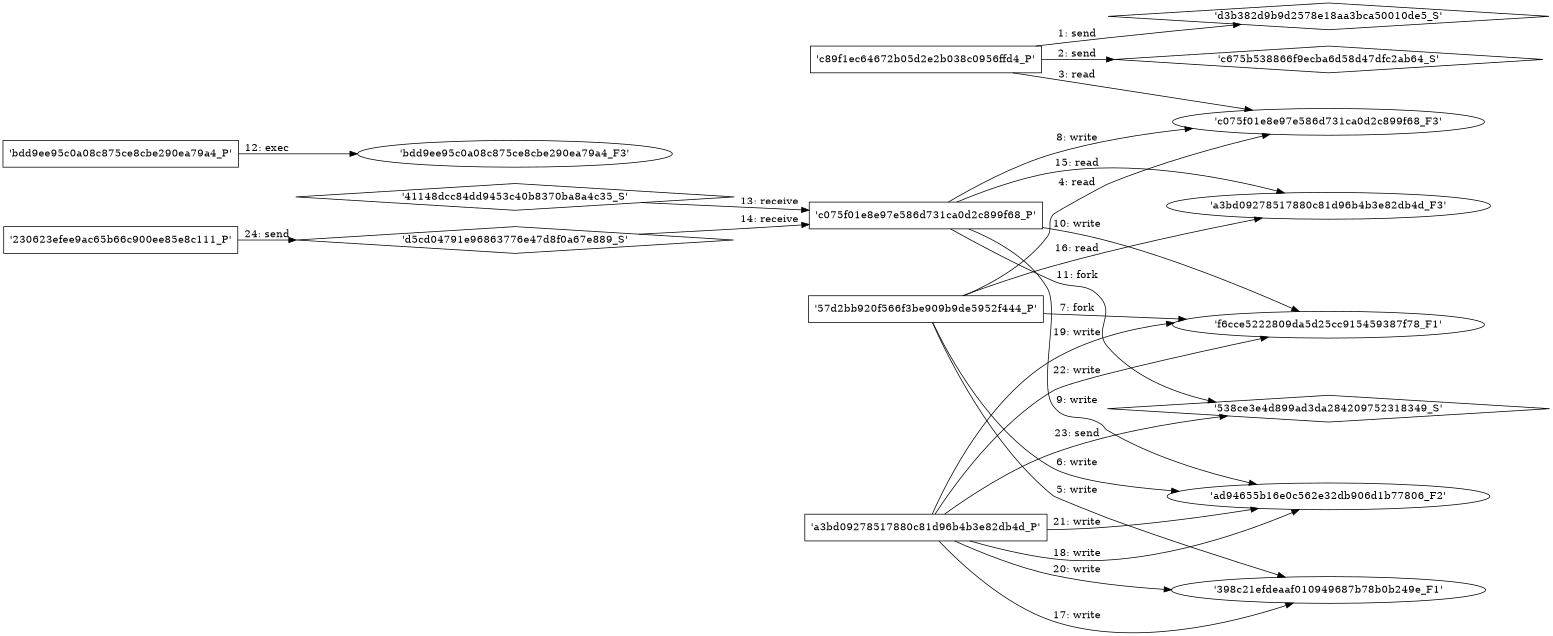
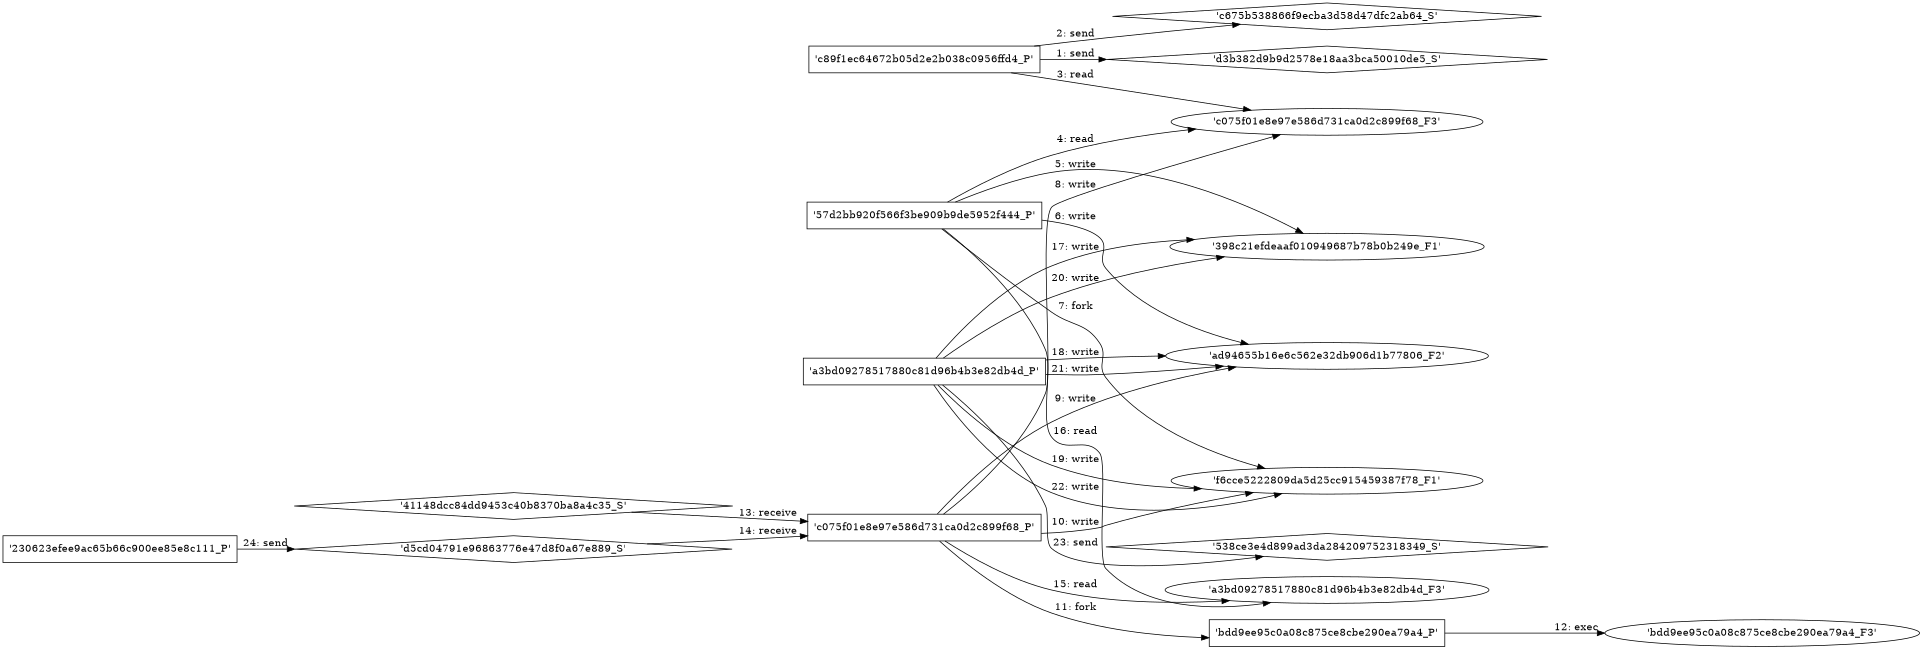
node "'c675b538866f9ecba6d58d47dfc2ab64_S'": label "'c675b538866f9ecba6d58d47dfc2ab64_S'" -> "'c675b538866f9ecba3d58d47dfc2ab64_S'"
edge "'c075f01e8e97e586d731ca0d2c899f68_P'" -> "'538ce3e4d899ad3da284209752318349_S'": now "'c075f01e8e97e586d731ca0d2c899f68_P'" -> "'bdd9ee95c0a08c875ce8cbe290ea79a4_P'"
node "'ad94655b16e0c562e32db906d1b77806_F2'": label "'ad94655b16e0c562e32db906d1b77806_F2'" -> "'ad94655b16e6c562e32db906d1b77806_F2'"
